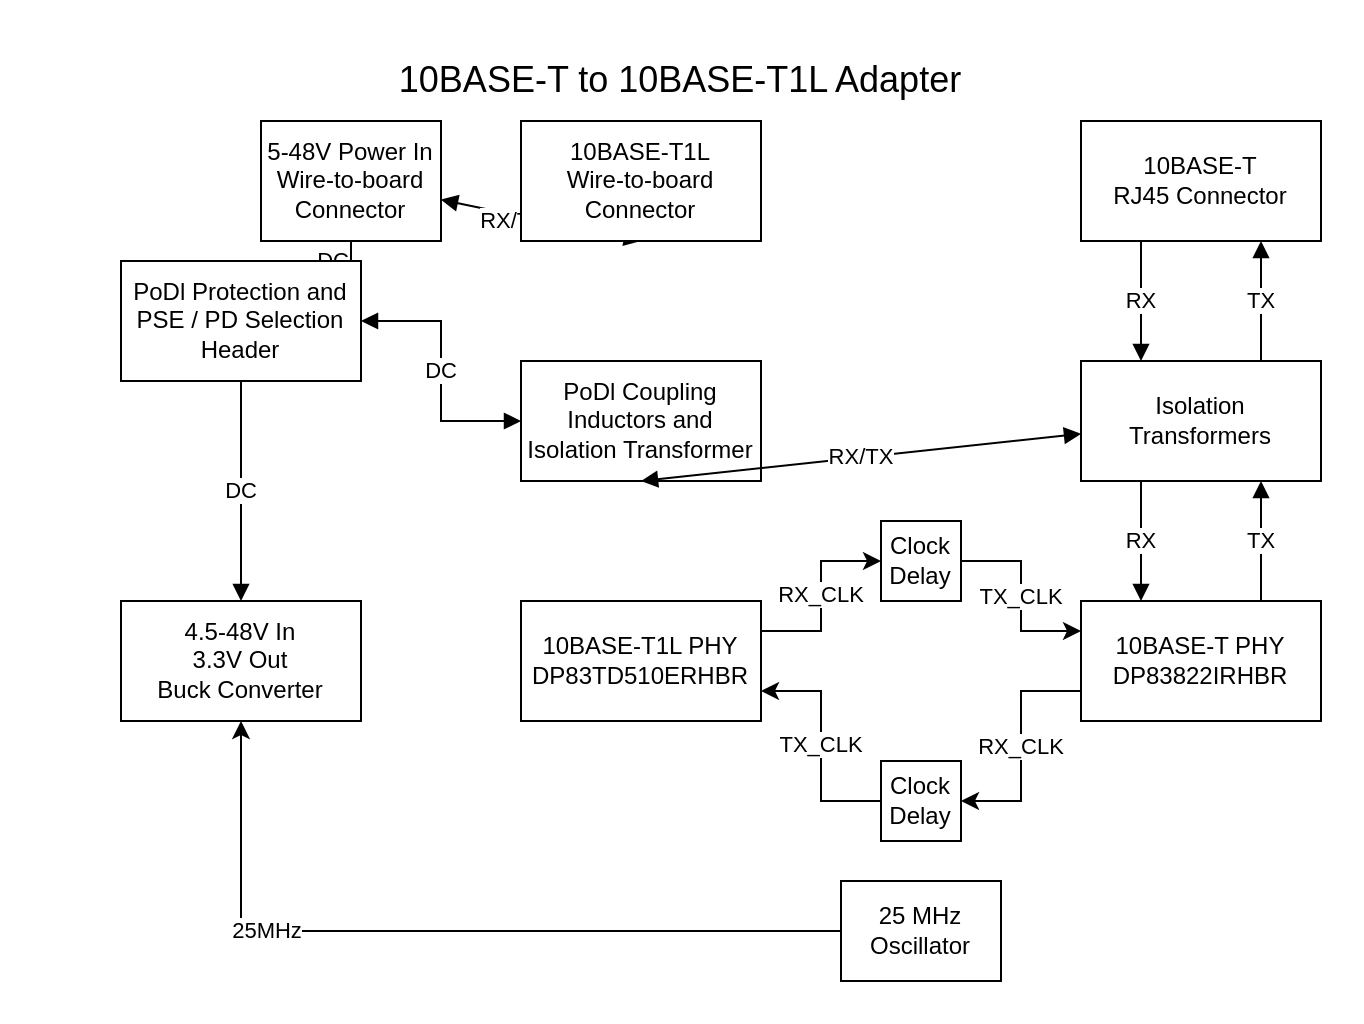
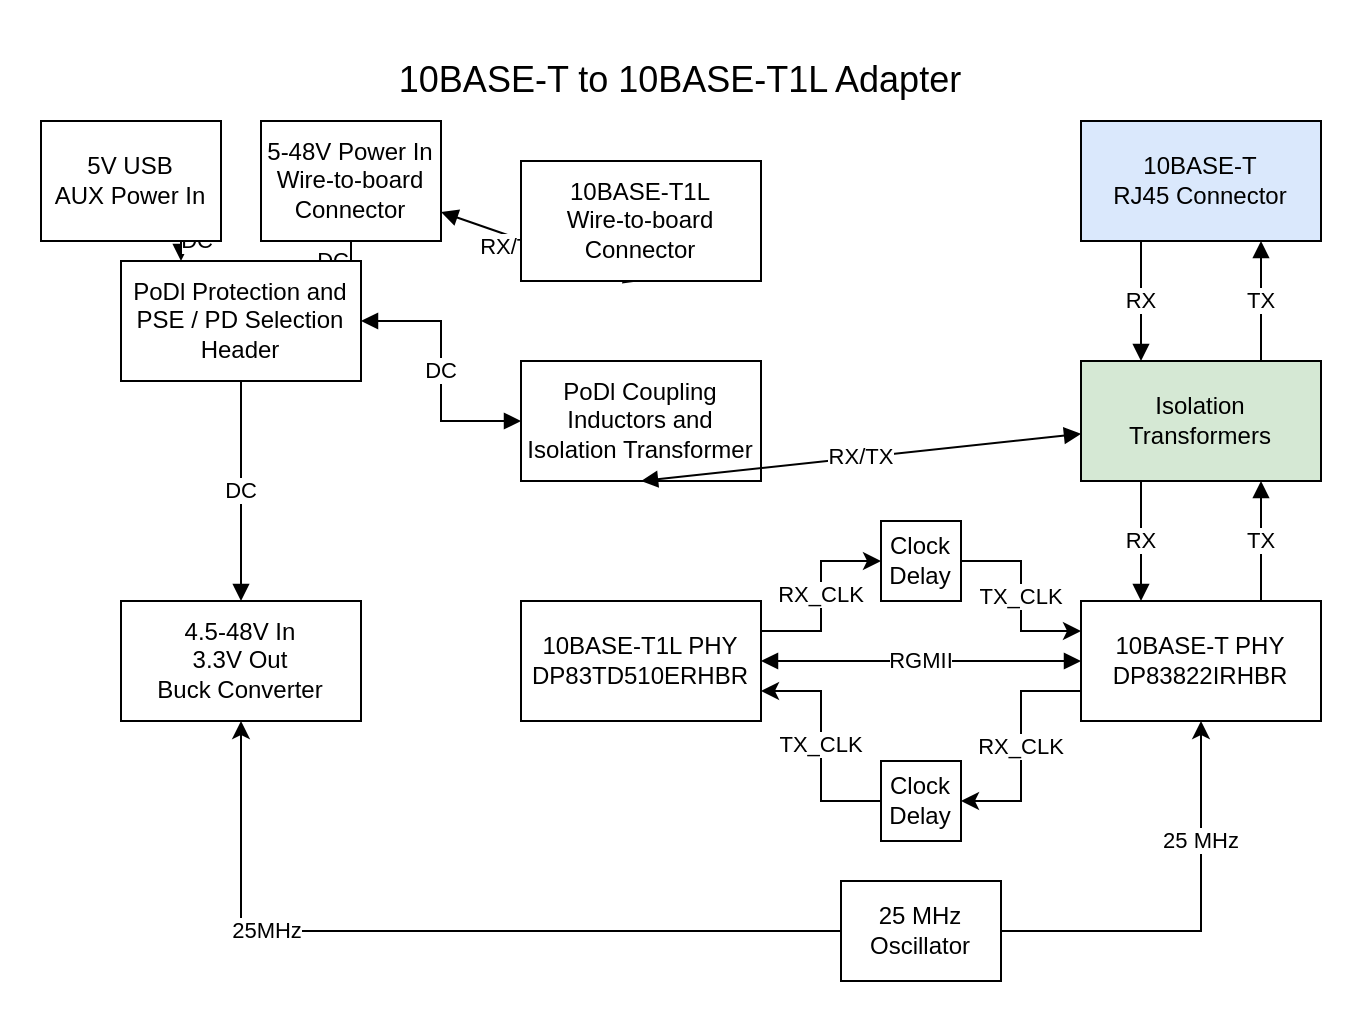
node "5V USB AUX Power In": added
node "10BASE-T1L Wire-to-board Connector": moved (641, 181) -> (641, 221)
node "10BASE-T RJ45 Connector": fillcolor #ffffff -> #dae8fc
edge "5V USB AUX Power In" -> "PoDl Protection and PSE / PD Selection Header": added, label "DC"
node "Isolation Transformers": fillcolor #ffffff -> #d5e8d4
edge "10BASE-T1L PHY DP83TD510ERHBR" -- "10BASE-T PHY DP83822IRHBR": added, label "RGMII"
edge "25 MHz Oscillator" -> "10BASE-T PHY DP83822IRHBR": added, label "25 MHz"
